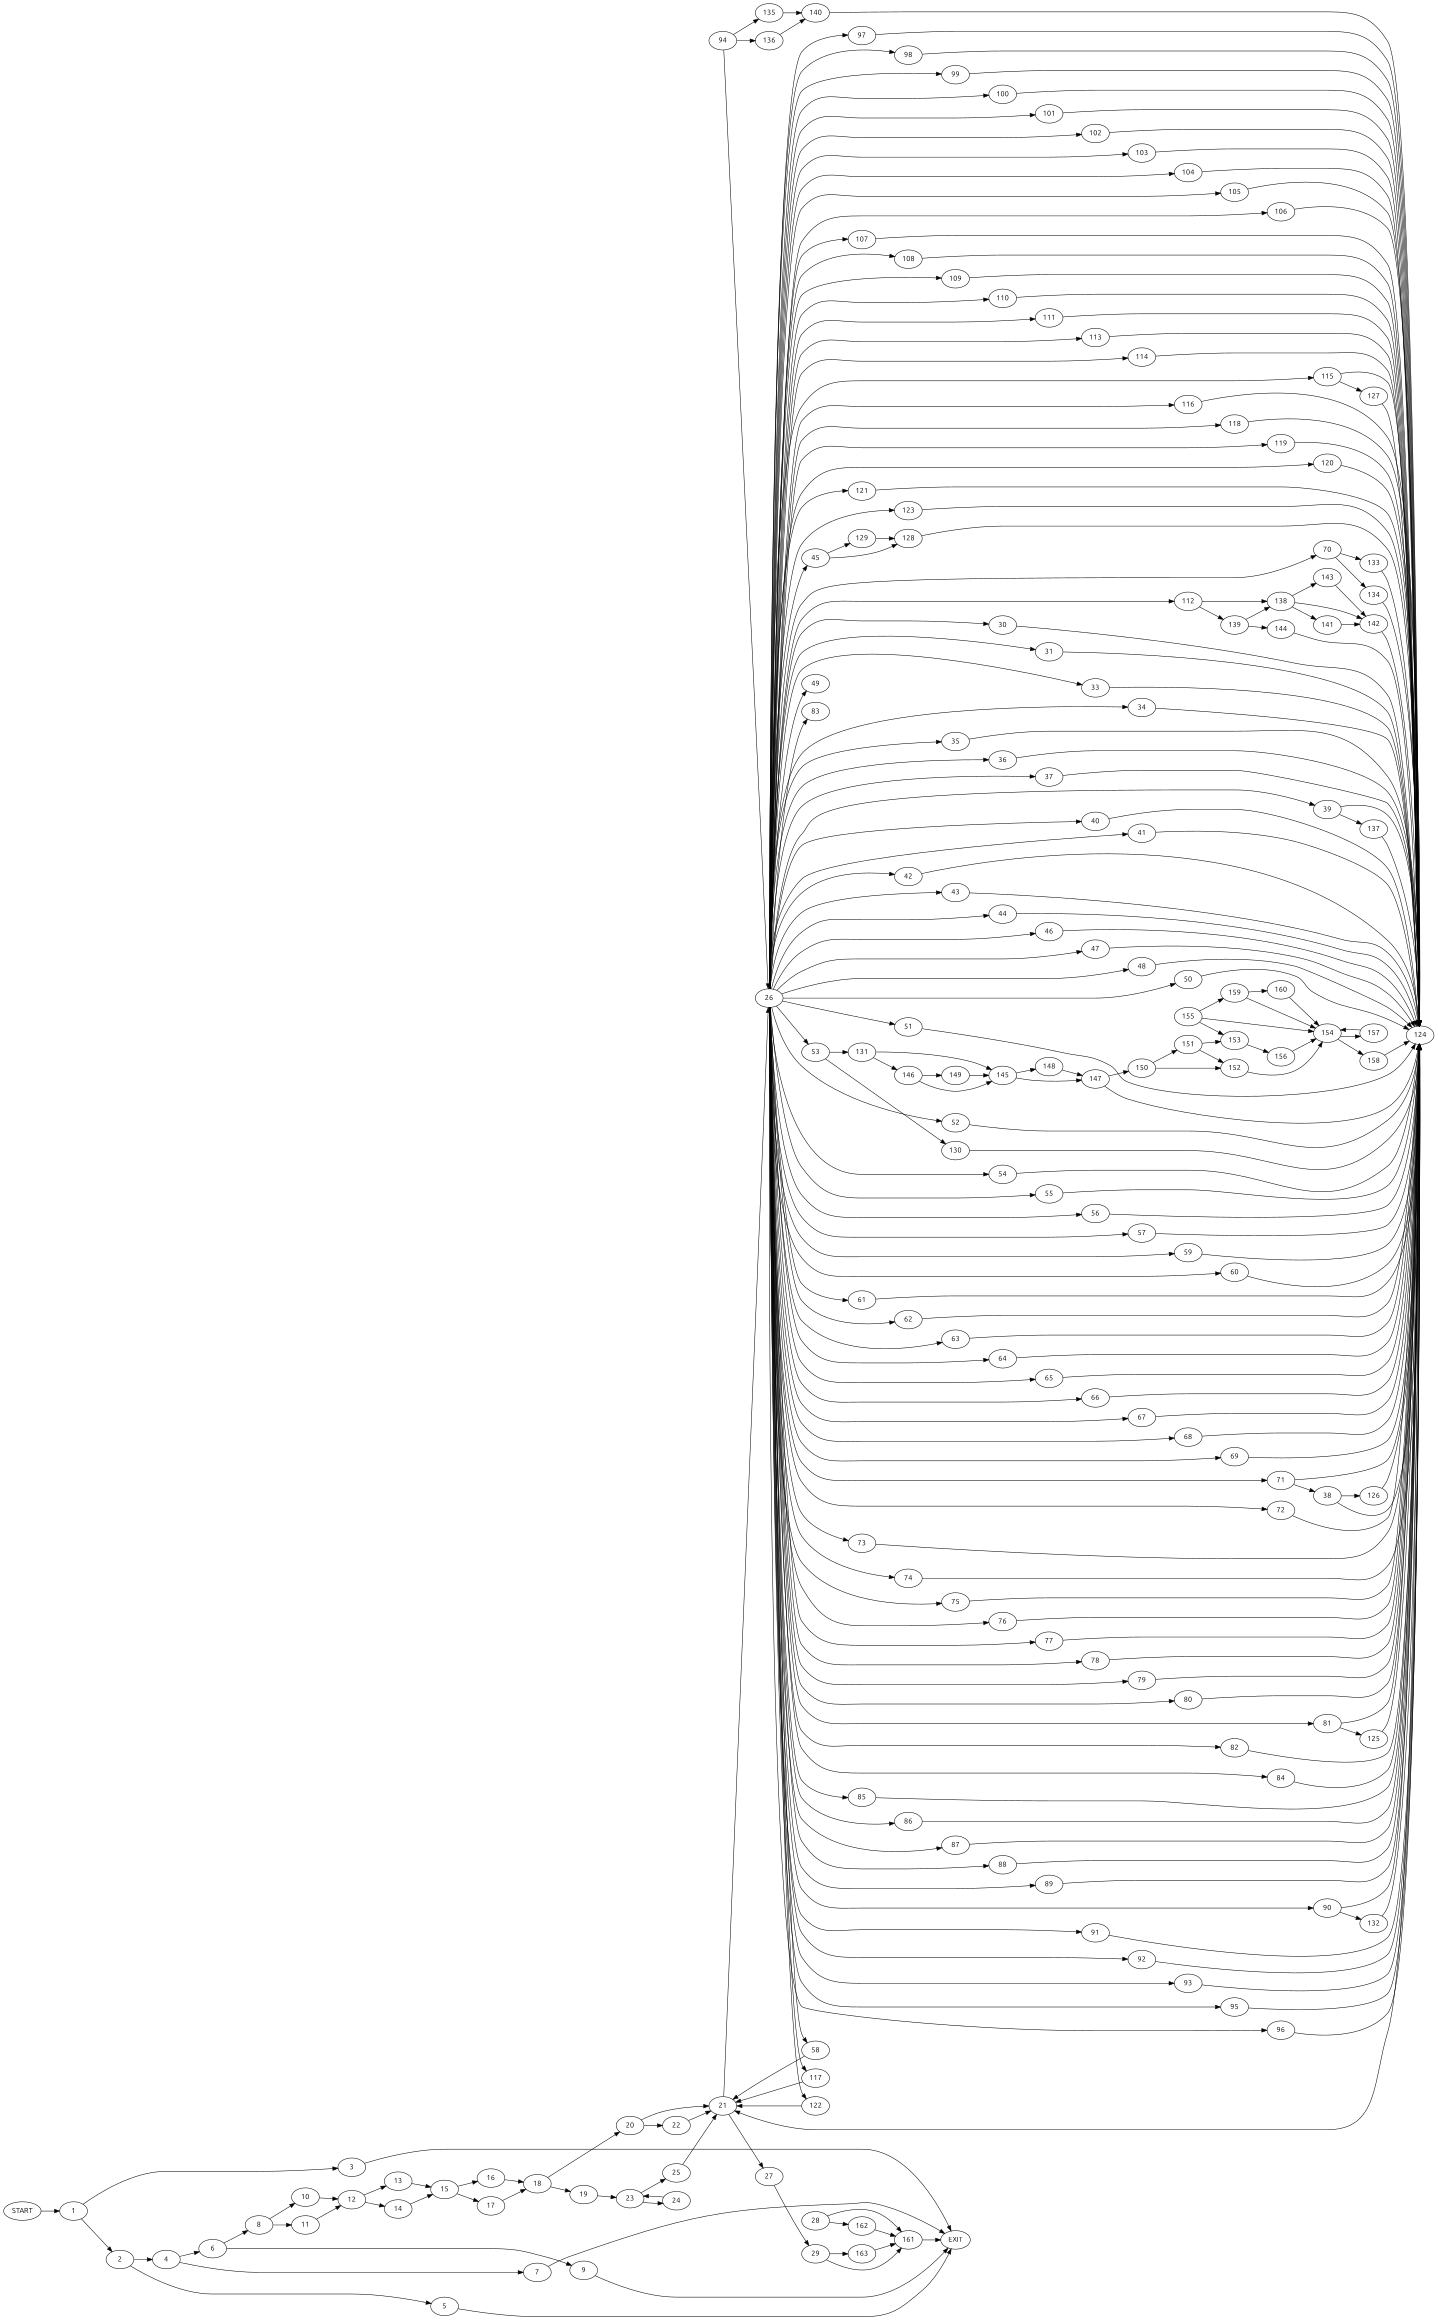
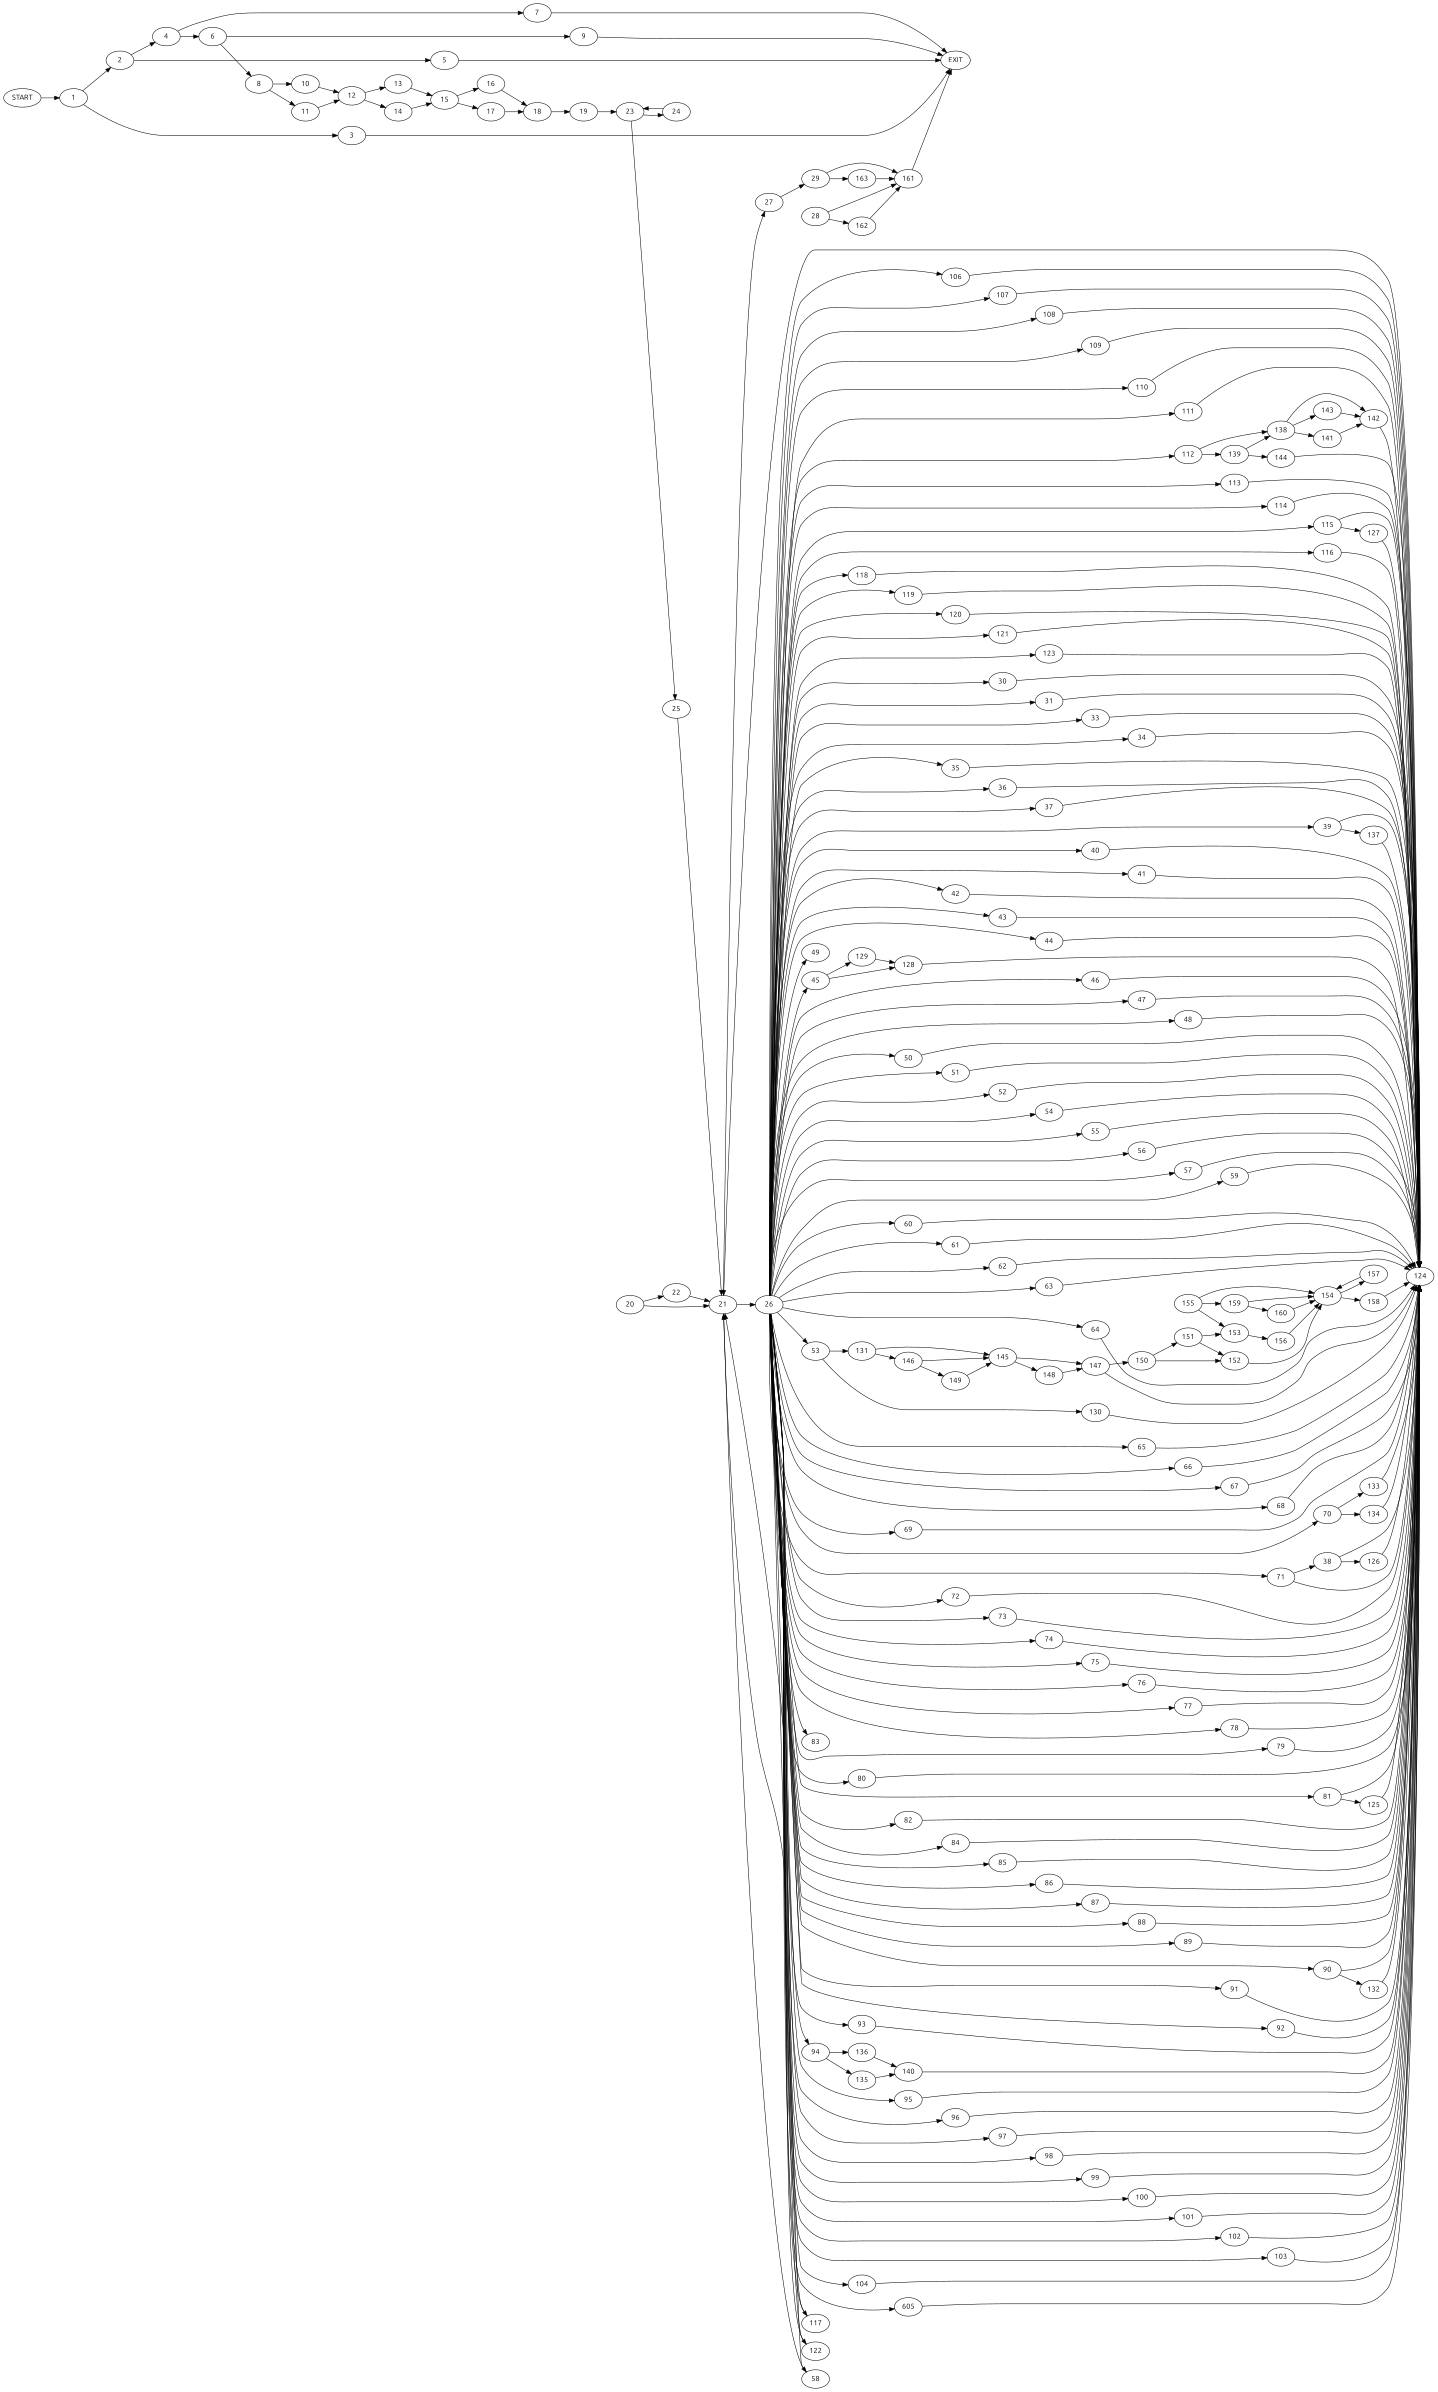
node "105": label "105" -> "605"
edge "94" -> "26": reversed
edge "18" -> "20": removed
